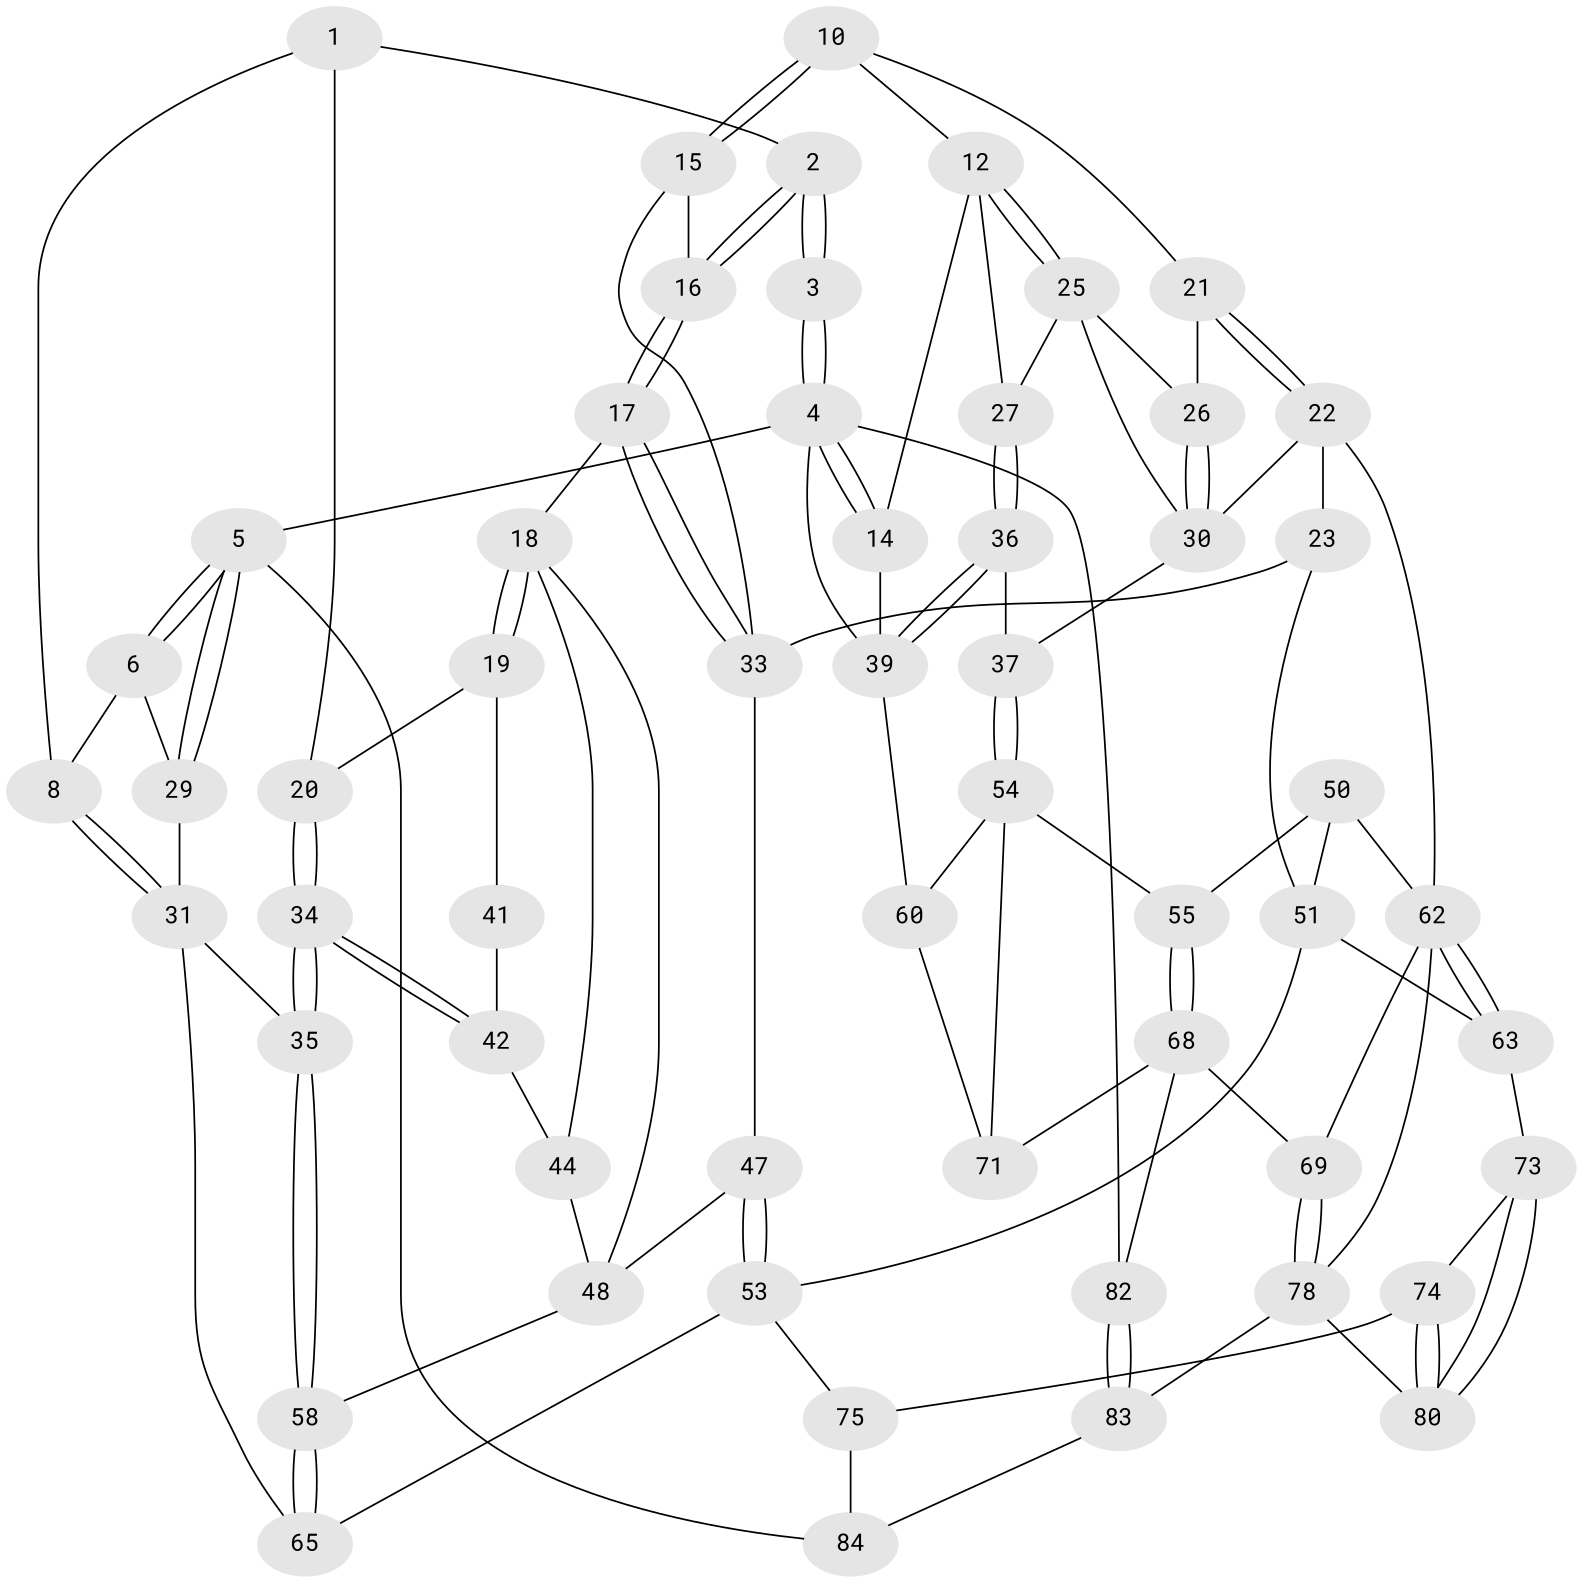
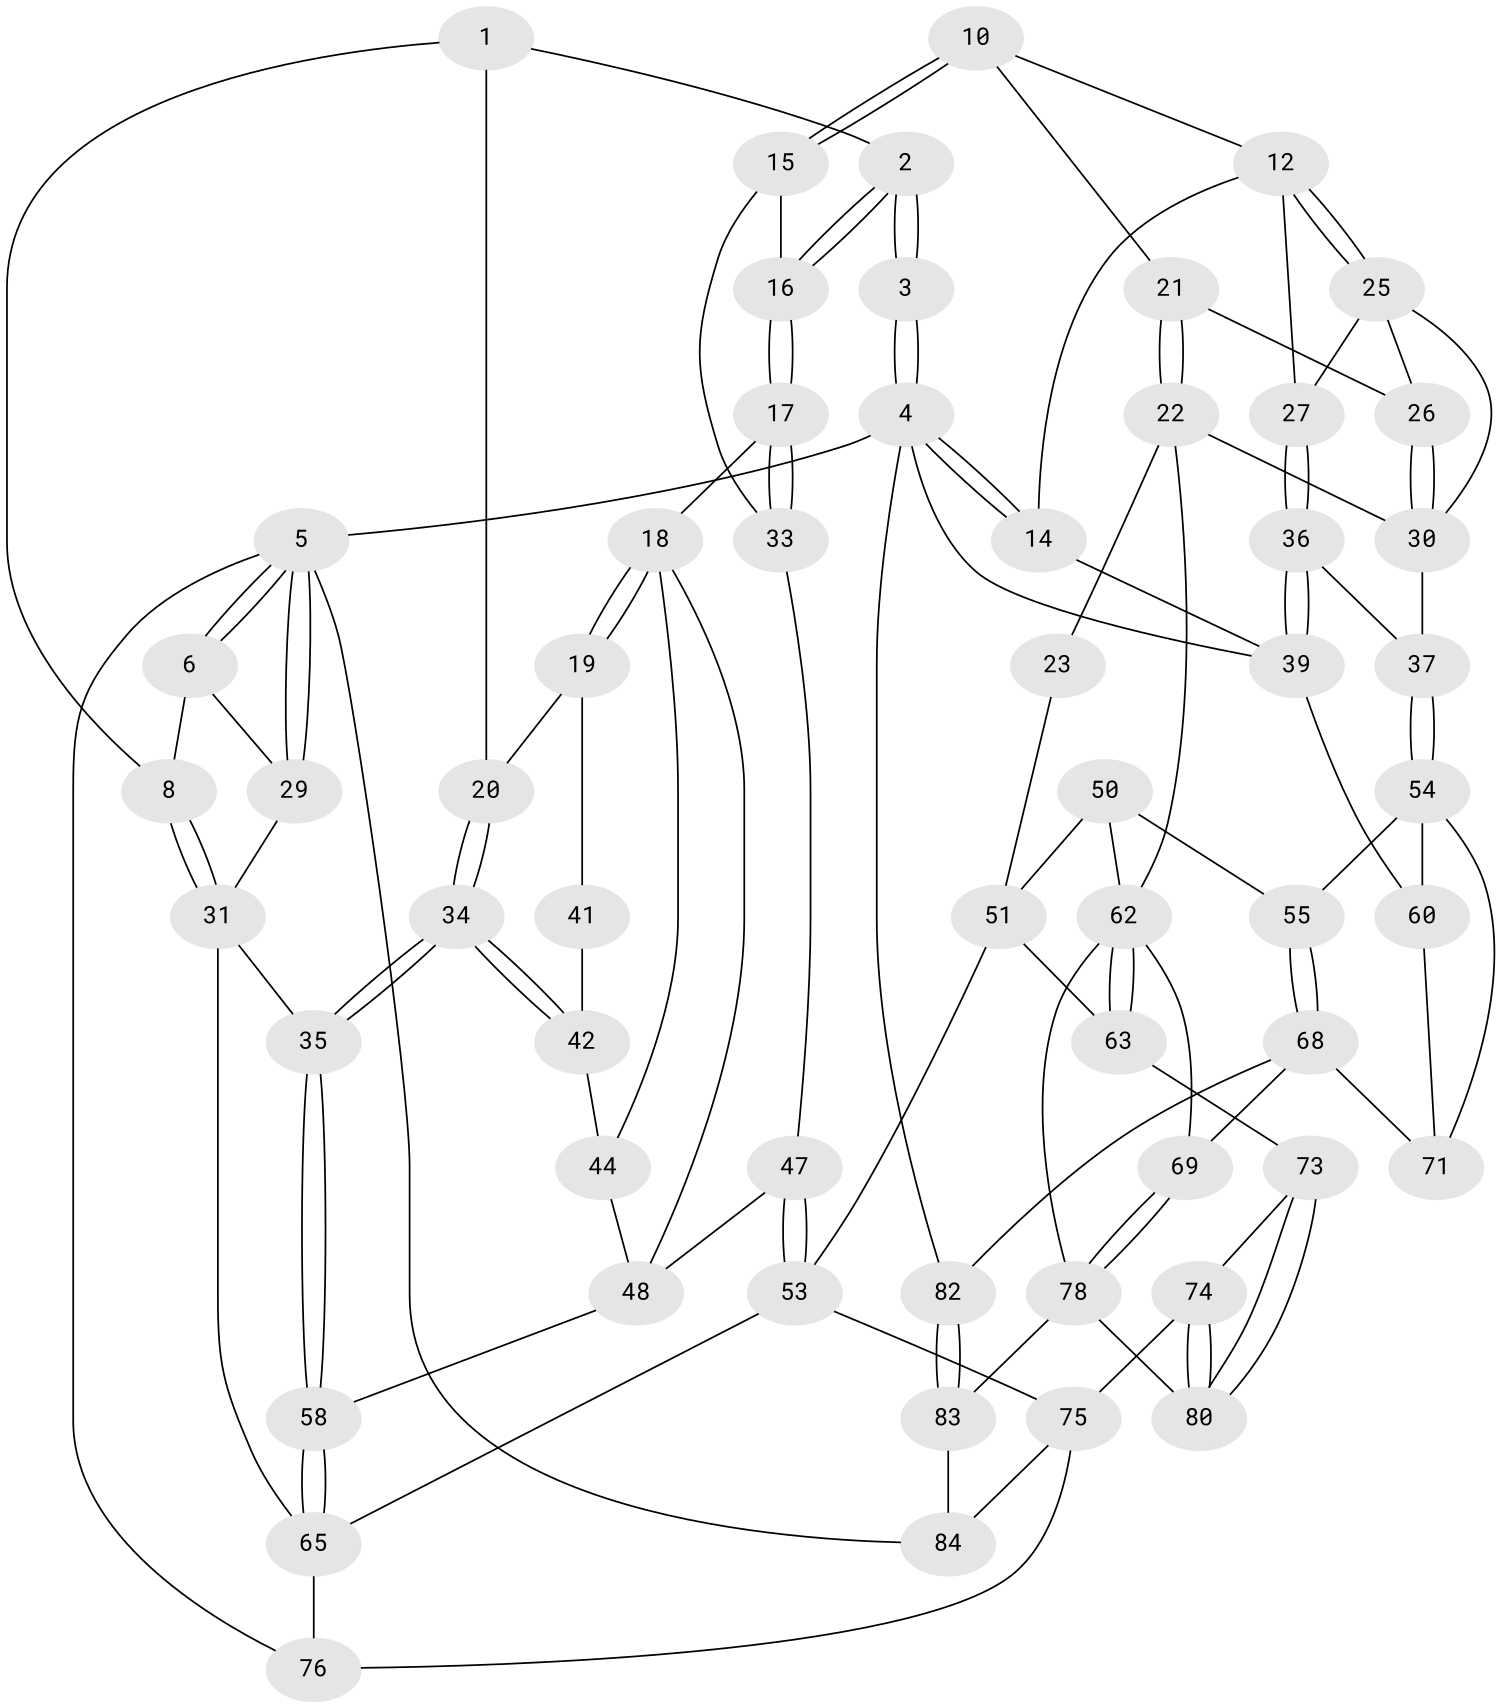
edge "23" -- "33": removed
node "76": added
